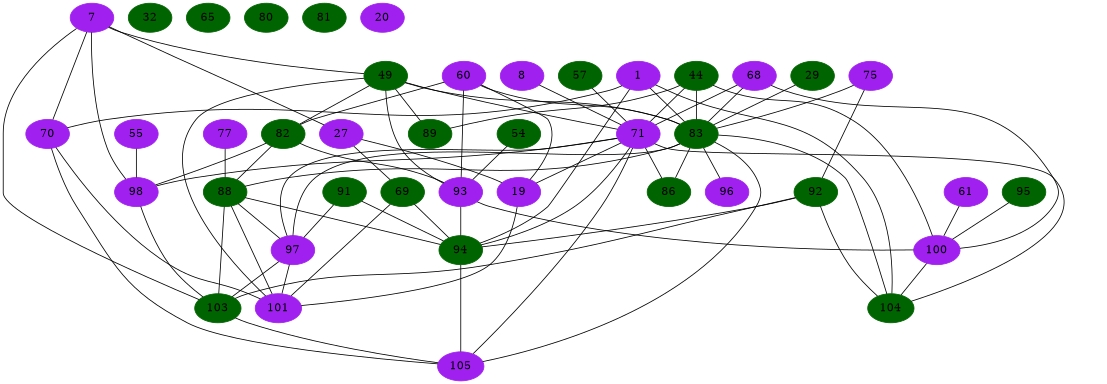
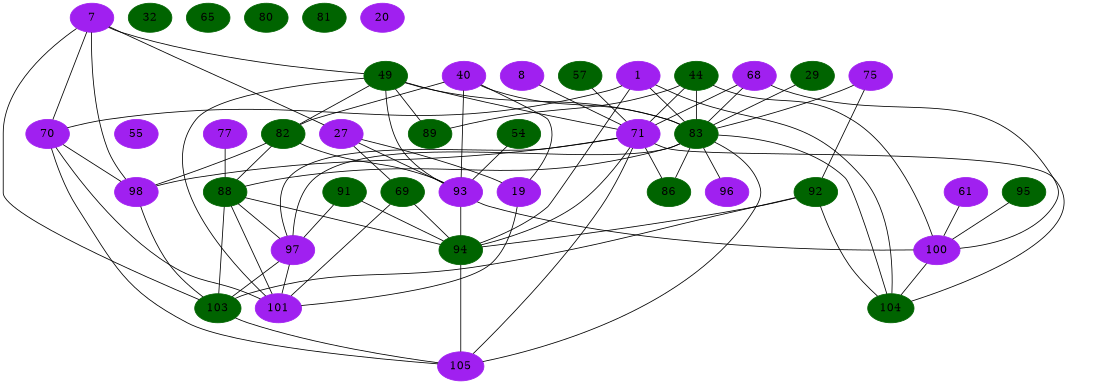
node "60": label "60" -> "40"
edge "55" -- "98": now "70" -- "98"
edge "27" -- "93": added
edge "71" -- "19": removed
